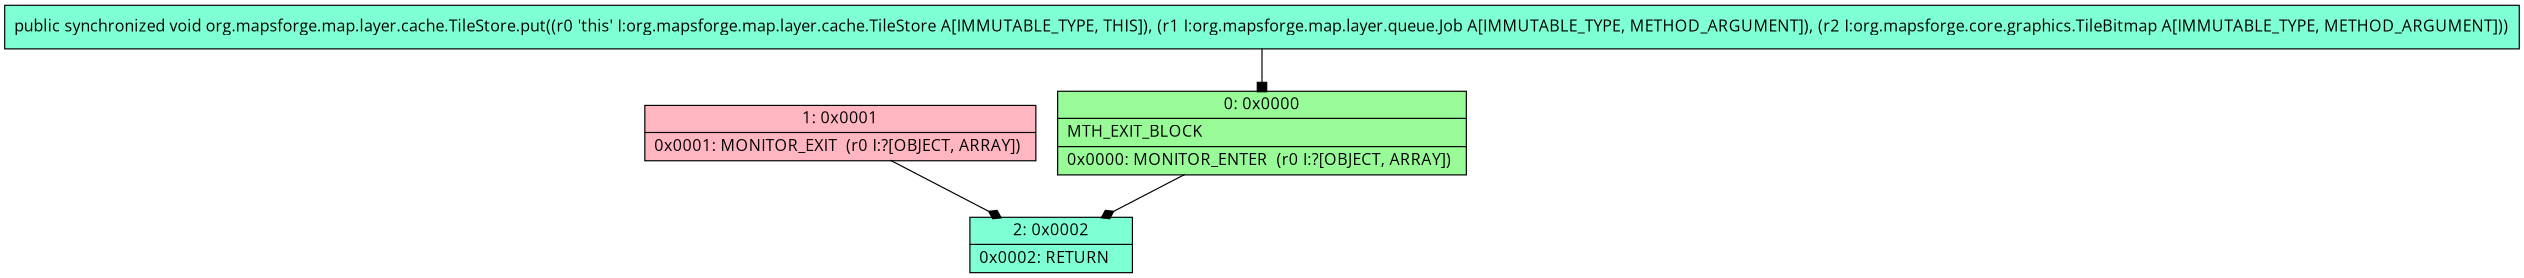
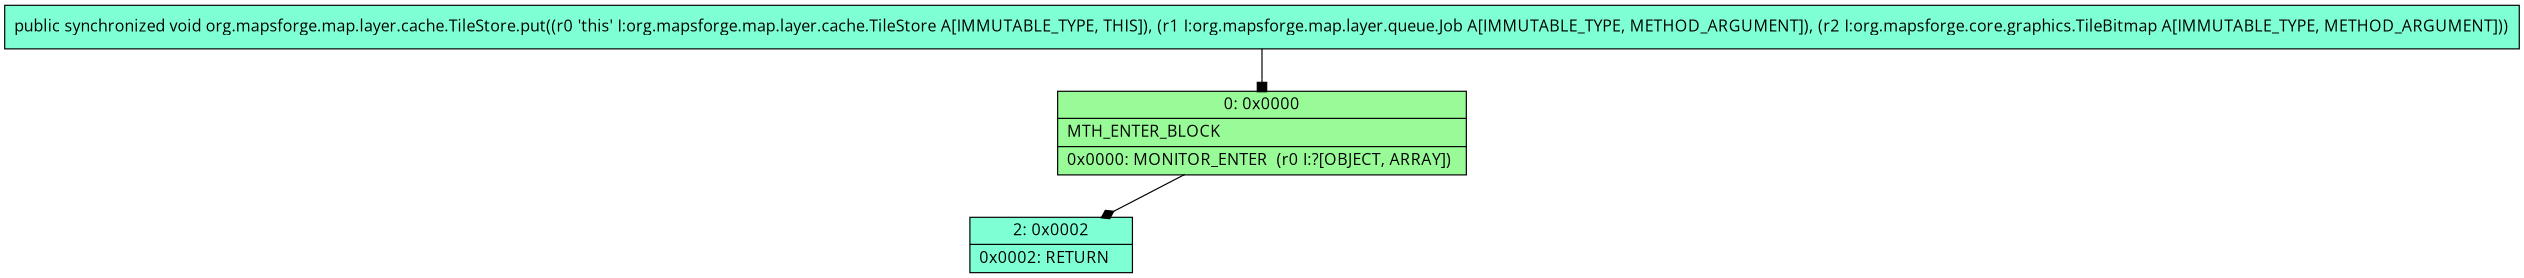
node "0: 0x0000": text "MTH_EXIT_BLOCK" -> "MTH_ENTER_BLOCK"
node "1: 0x0001": removed
